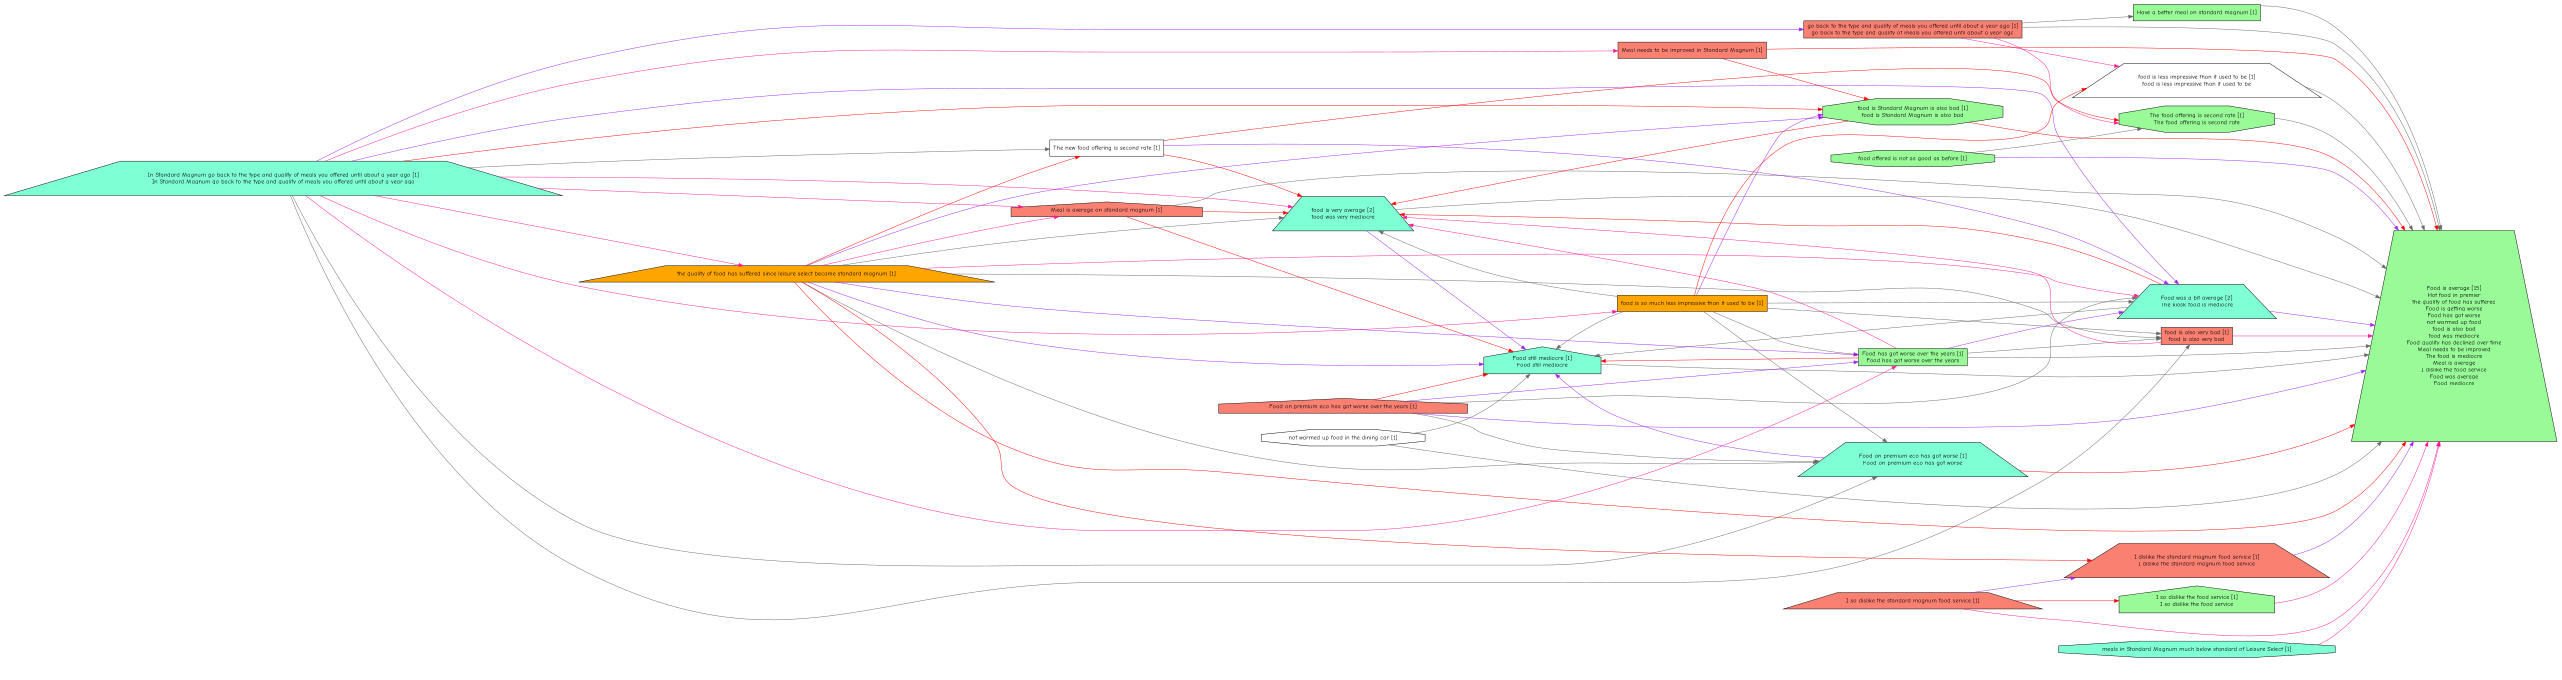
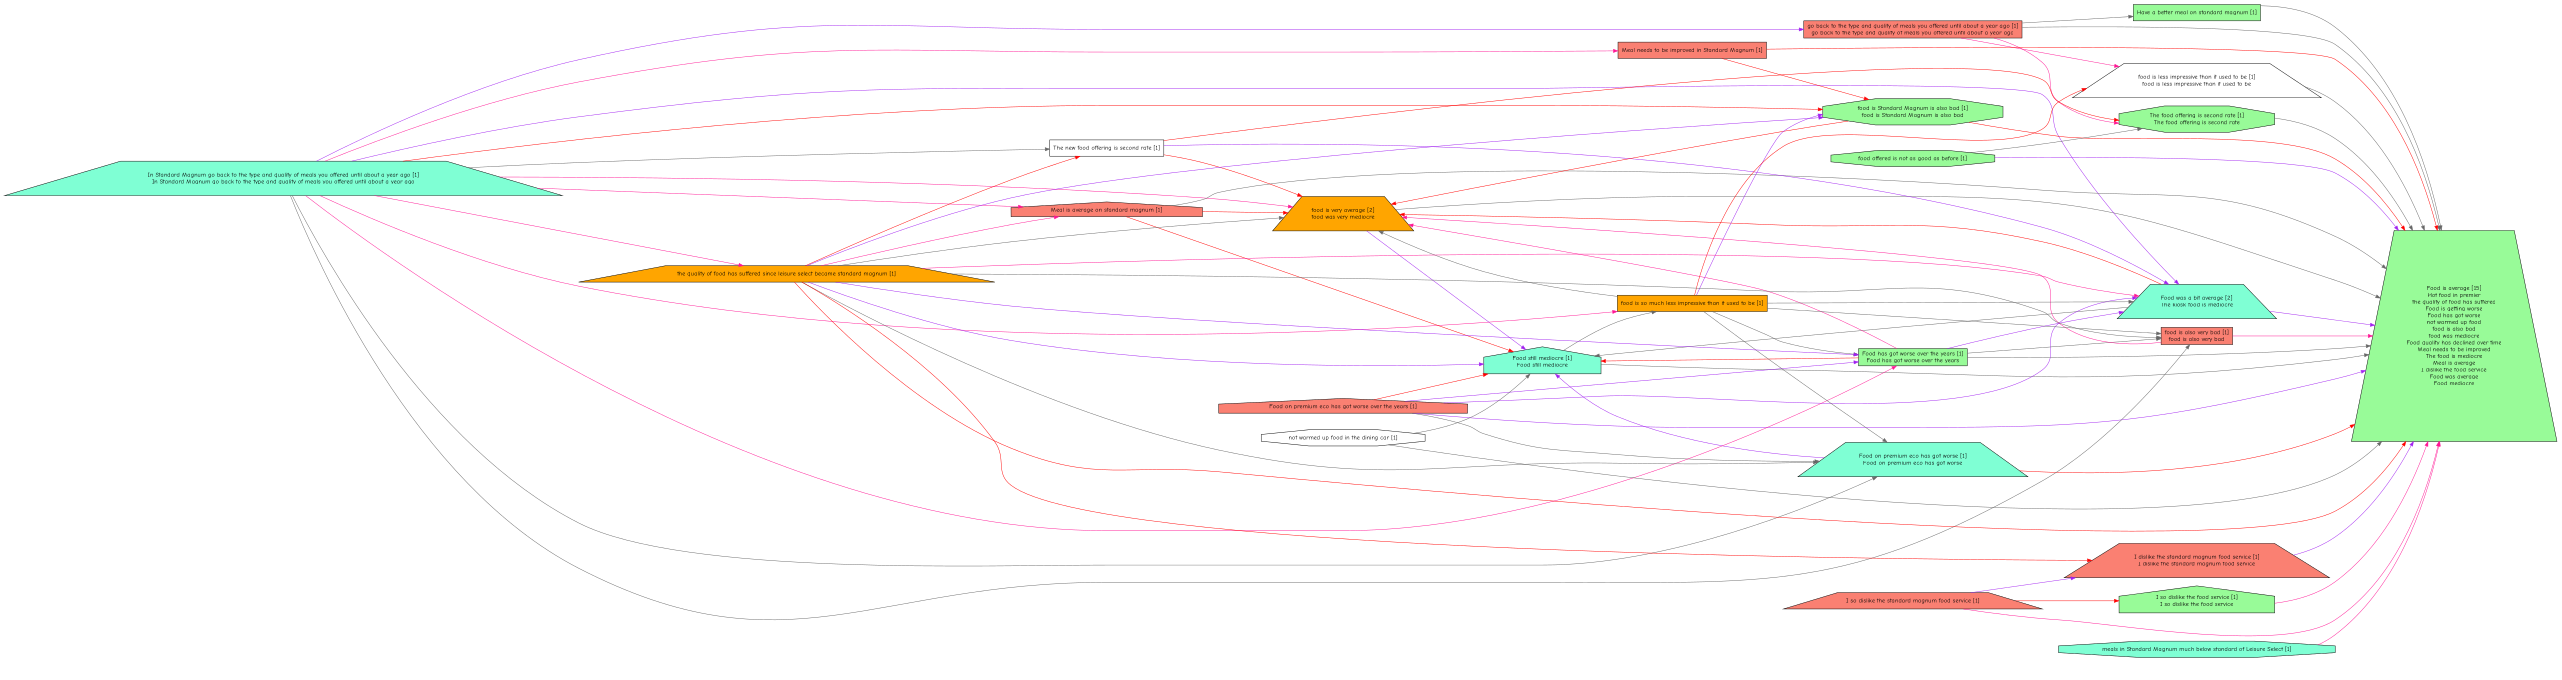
node "food is very average [2] food was very mediocre": fillcolor aquamarine -> orange
edge "food is so much less impressive than it used to be [1]" -> "Food still mediocre [1] Food still mediocre": reversed
edge "Food on premium eco has got worse over the years [1]" -> "Food was a bit average [2] The kiosk food is mediocre": color gray40 -> purple
